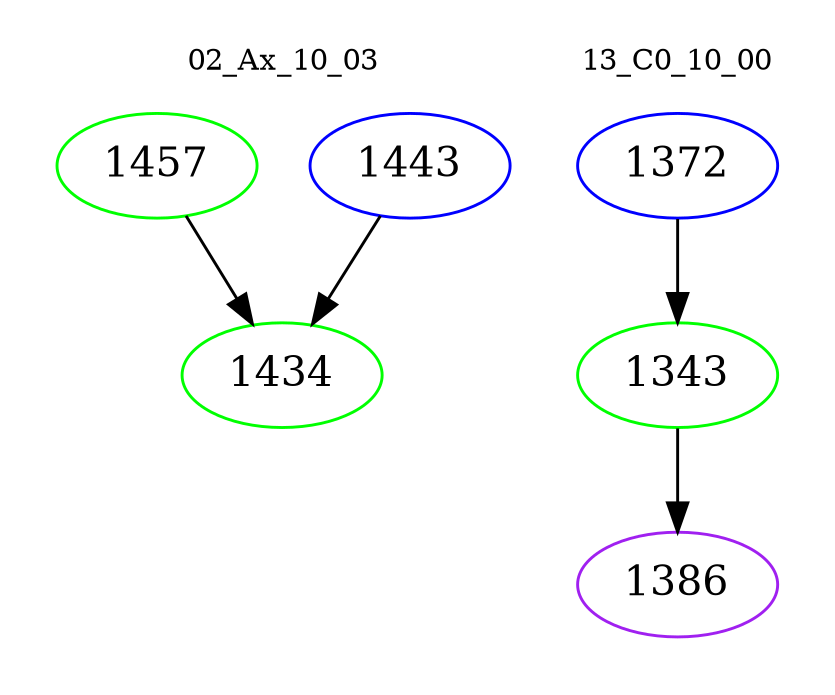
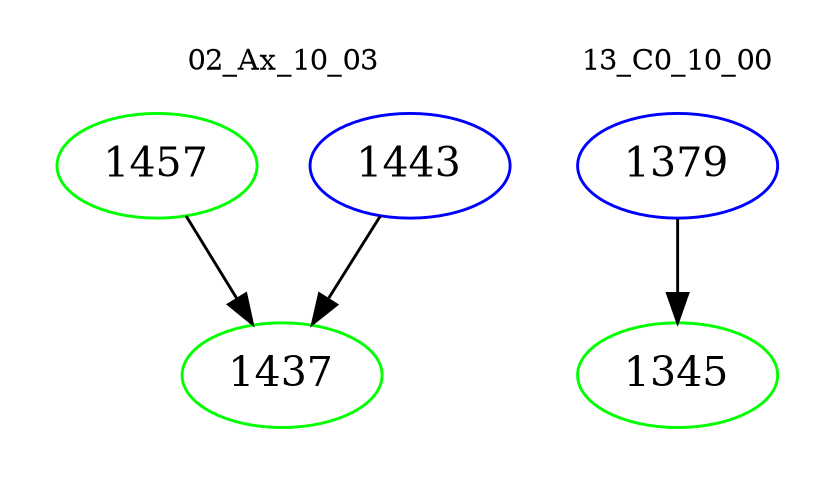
node "1372": label "1372" -> "1379"
node "1434": label "1434" -> "1437"
node "1343": label "1343" -> "1345"
node "1386": removed
